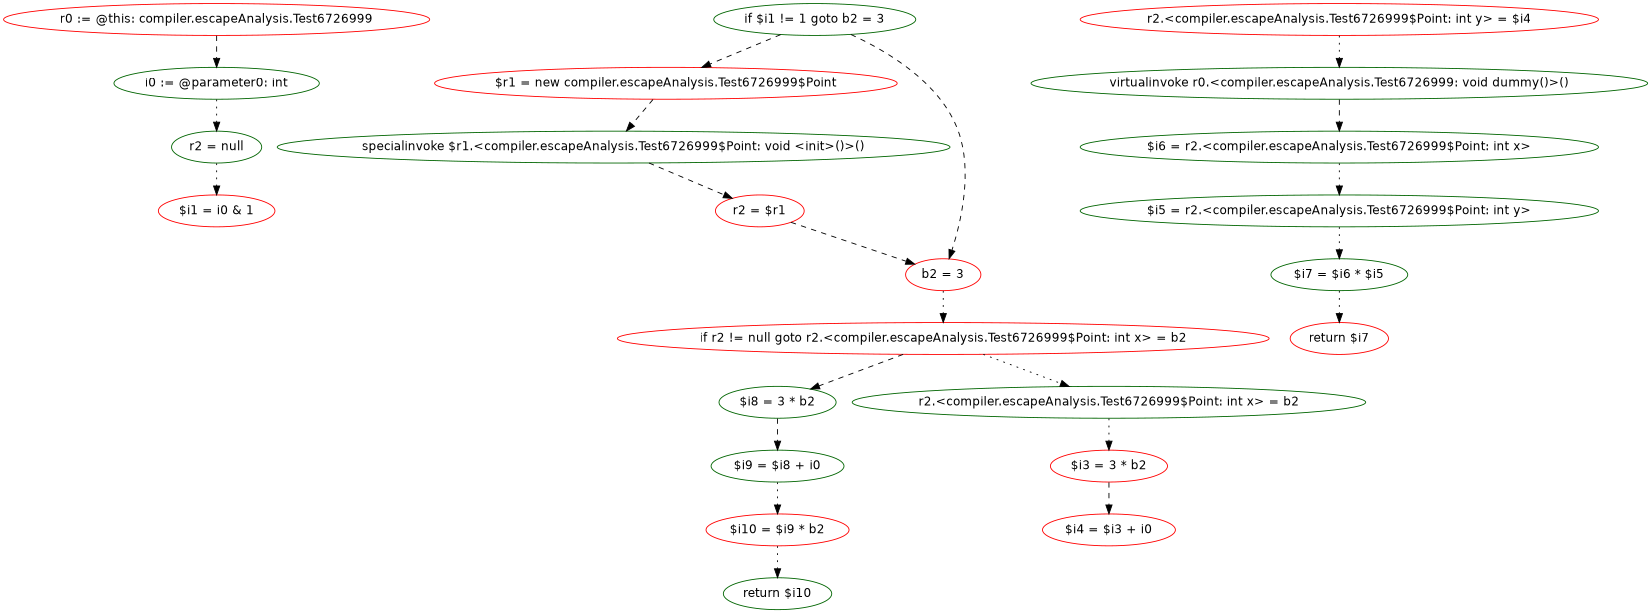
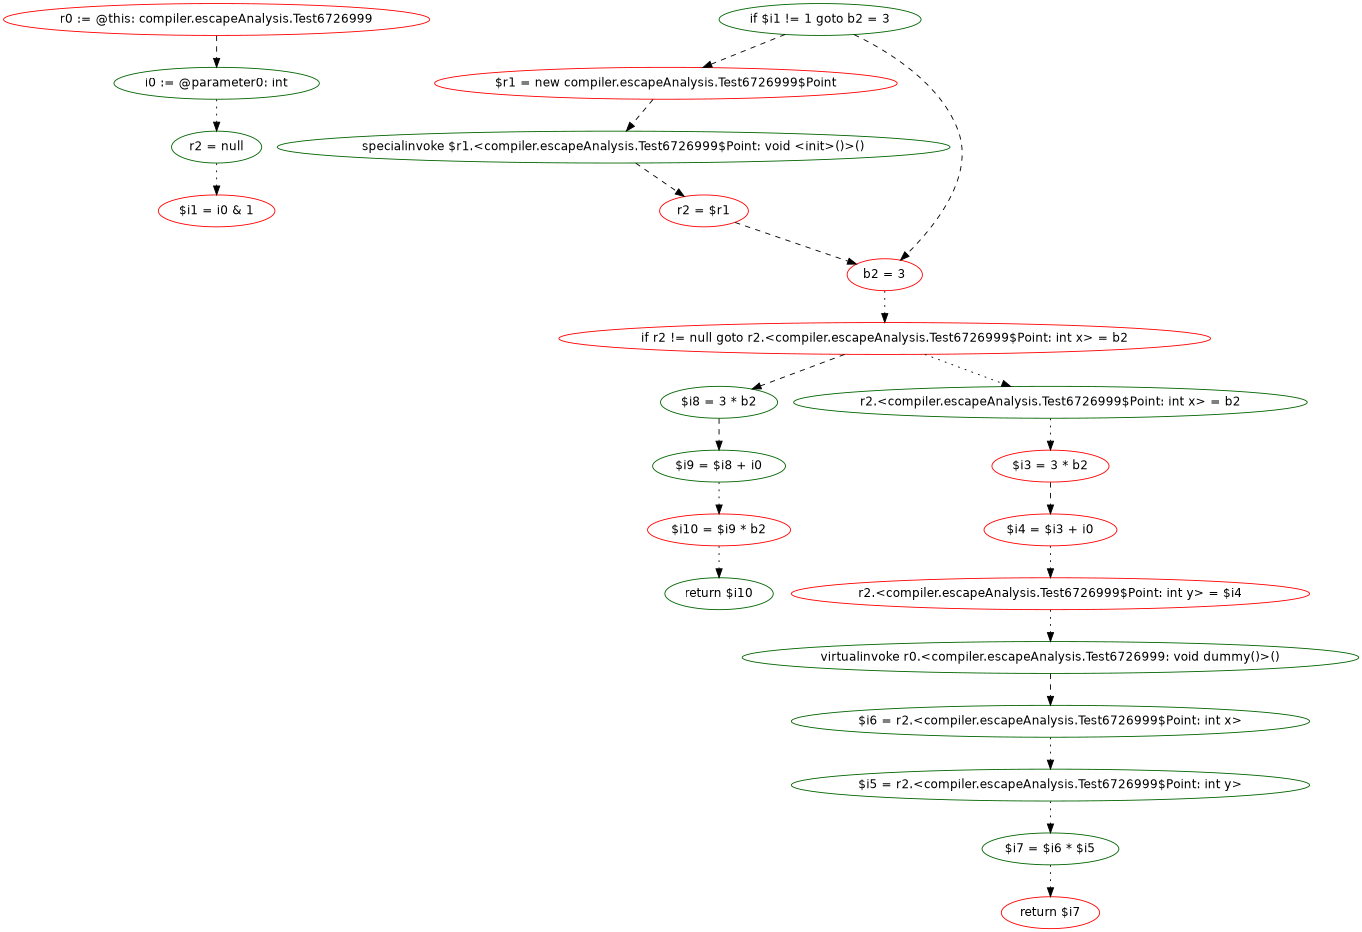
edge "$i4 = $i3 + i0" -> "r2.<compiler.escapeAnalysis.Test6726999$Point: int y> = $i4": added
